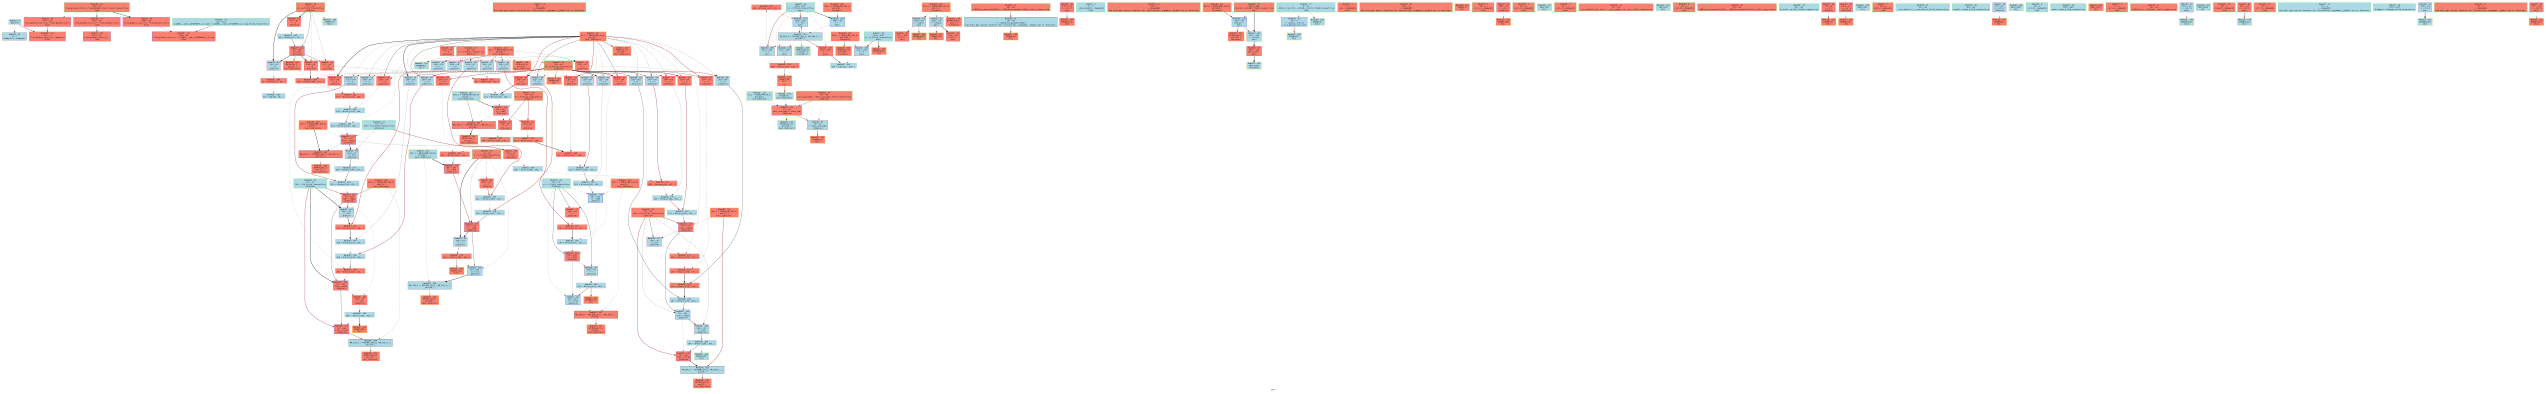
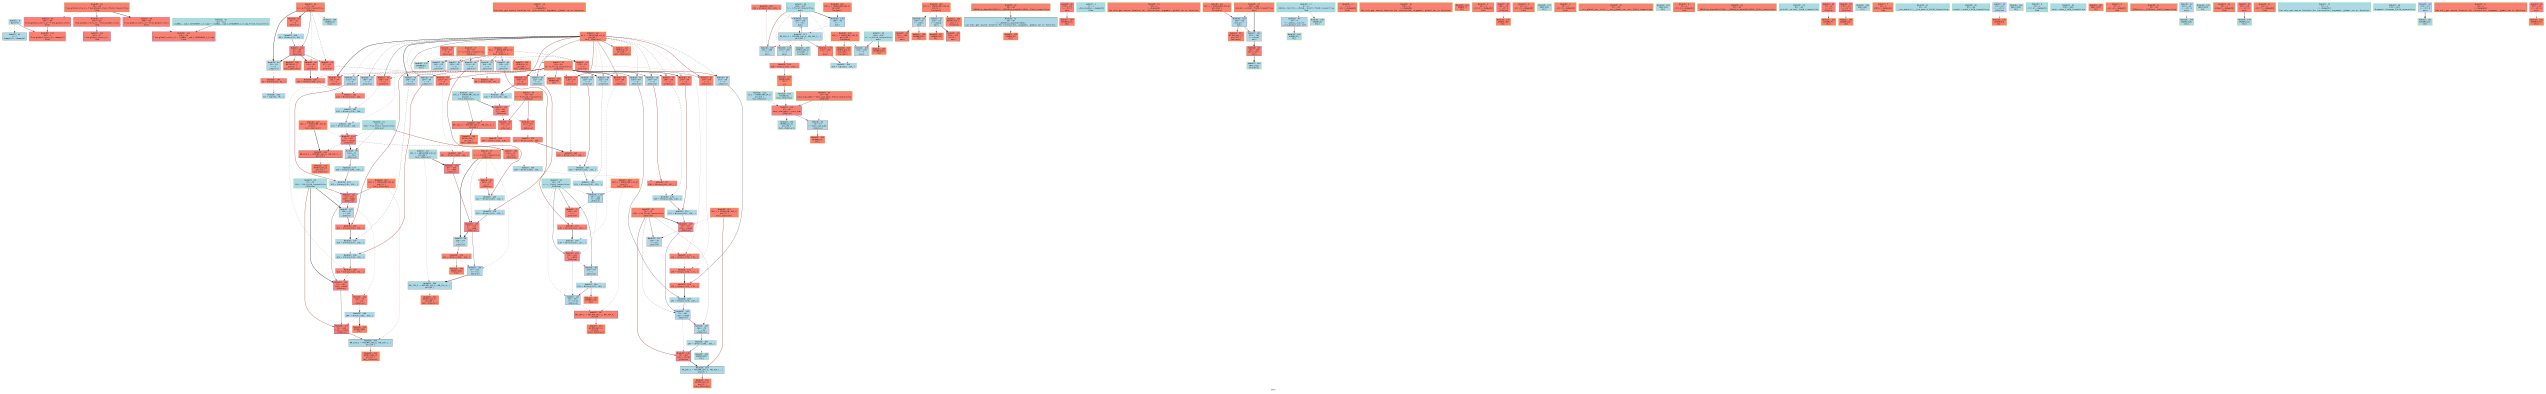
edge "NodeID: 33" -> "NodeID: 125": color brown -> black
